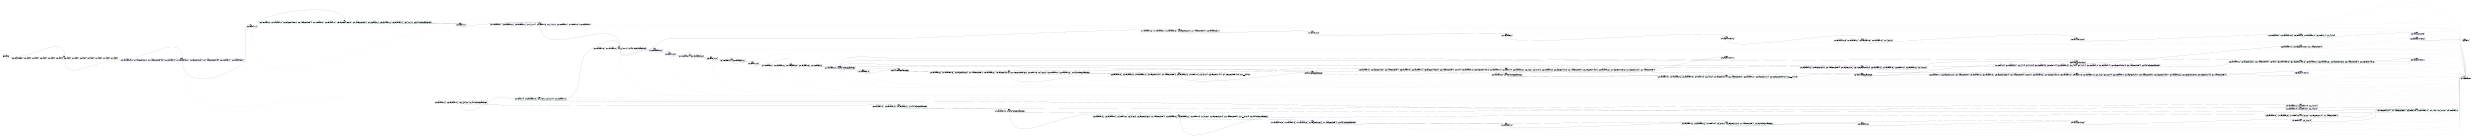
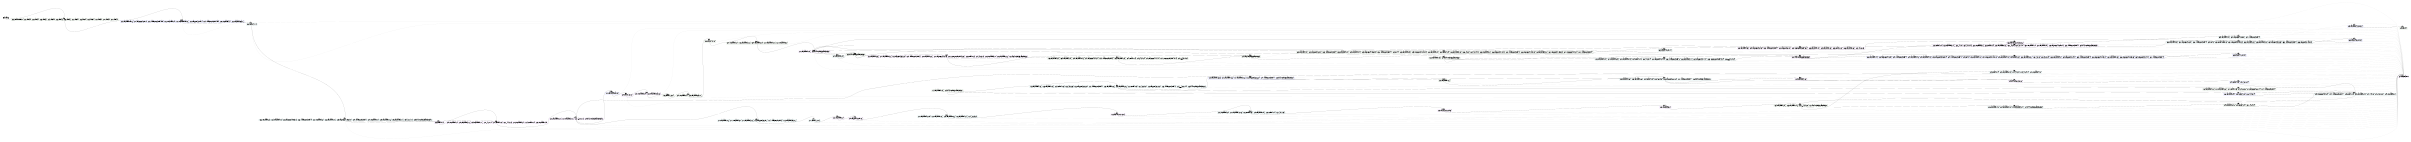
node "16133: write-variable[v35,'q']": added
edge "16138: read-variable['t',v45,-]" -> "16147: read-variable['m',v48,-]": removed
